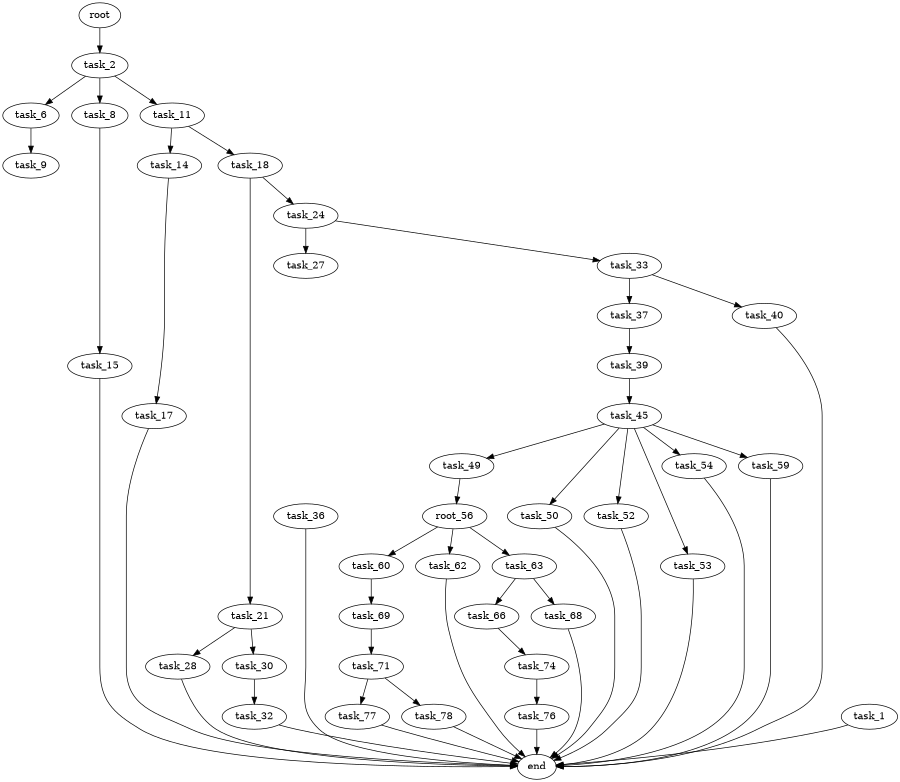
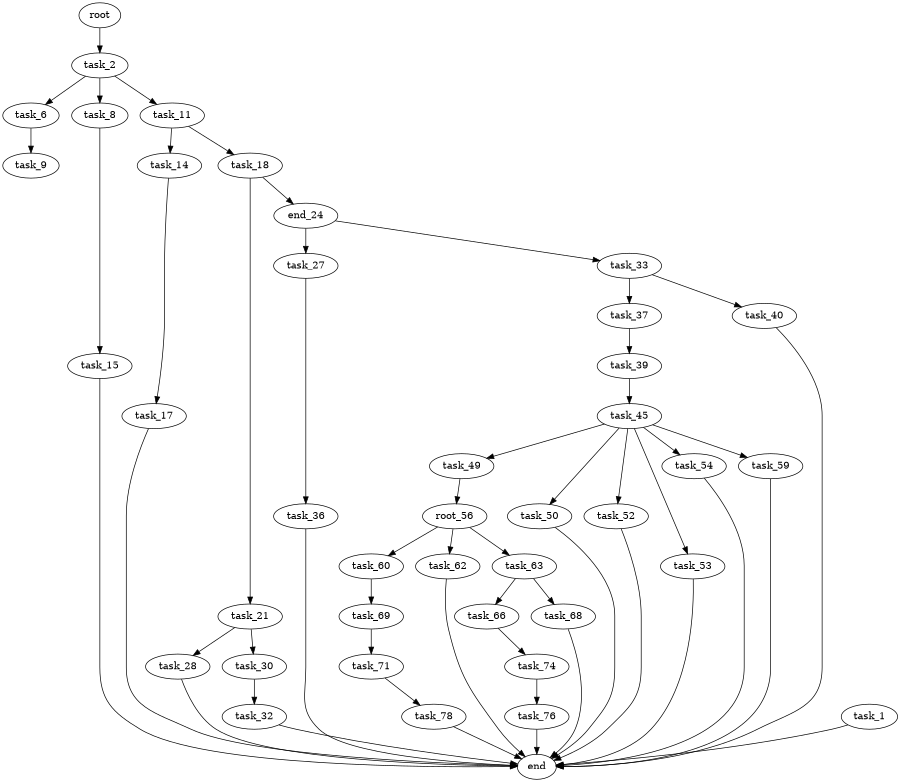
node "task_24": label "task_24" -> "end_24"
edge "task_27" -> "task_36": added
node "task_77": removed
